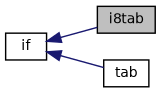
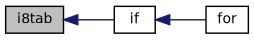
edge "i8tab" -> "if": reversed
node "tab": label "tab" -> "for"
